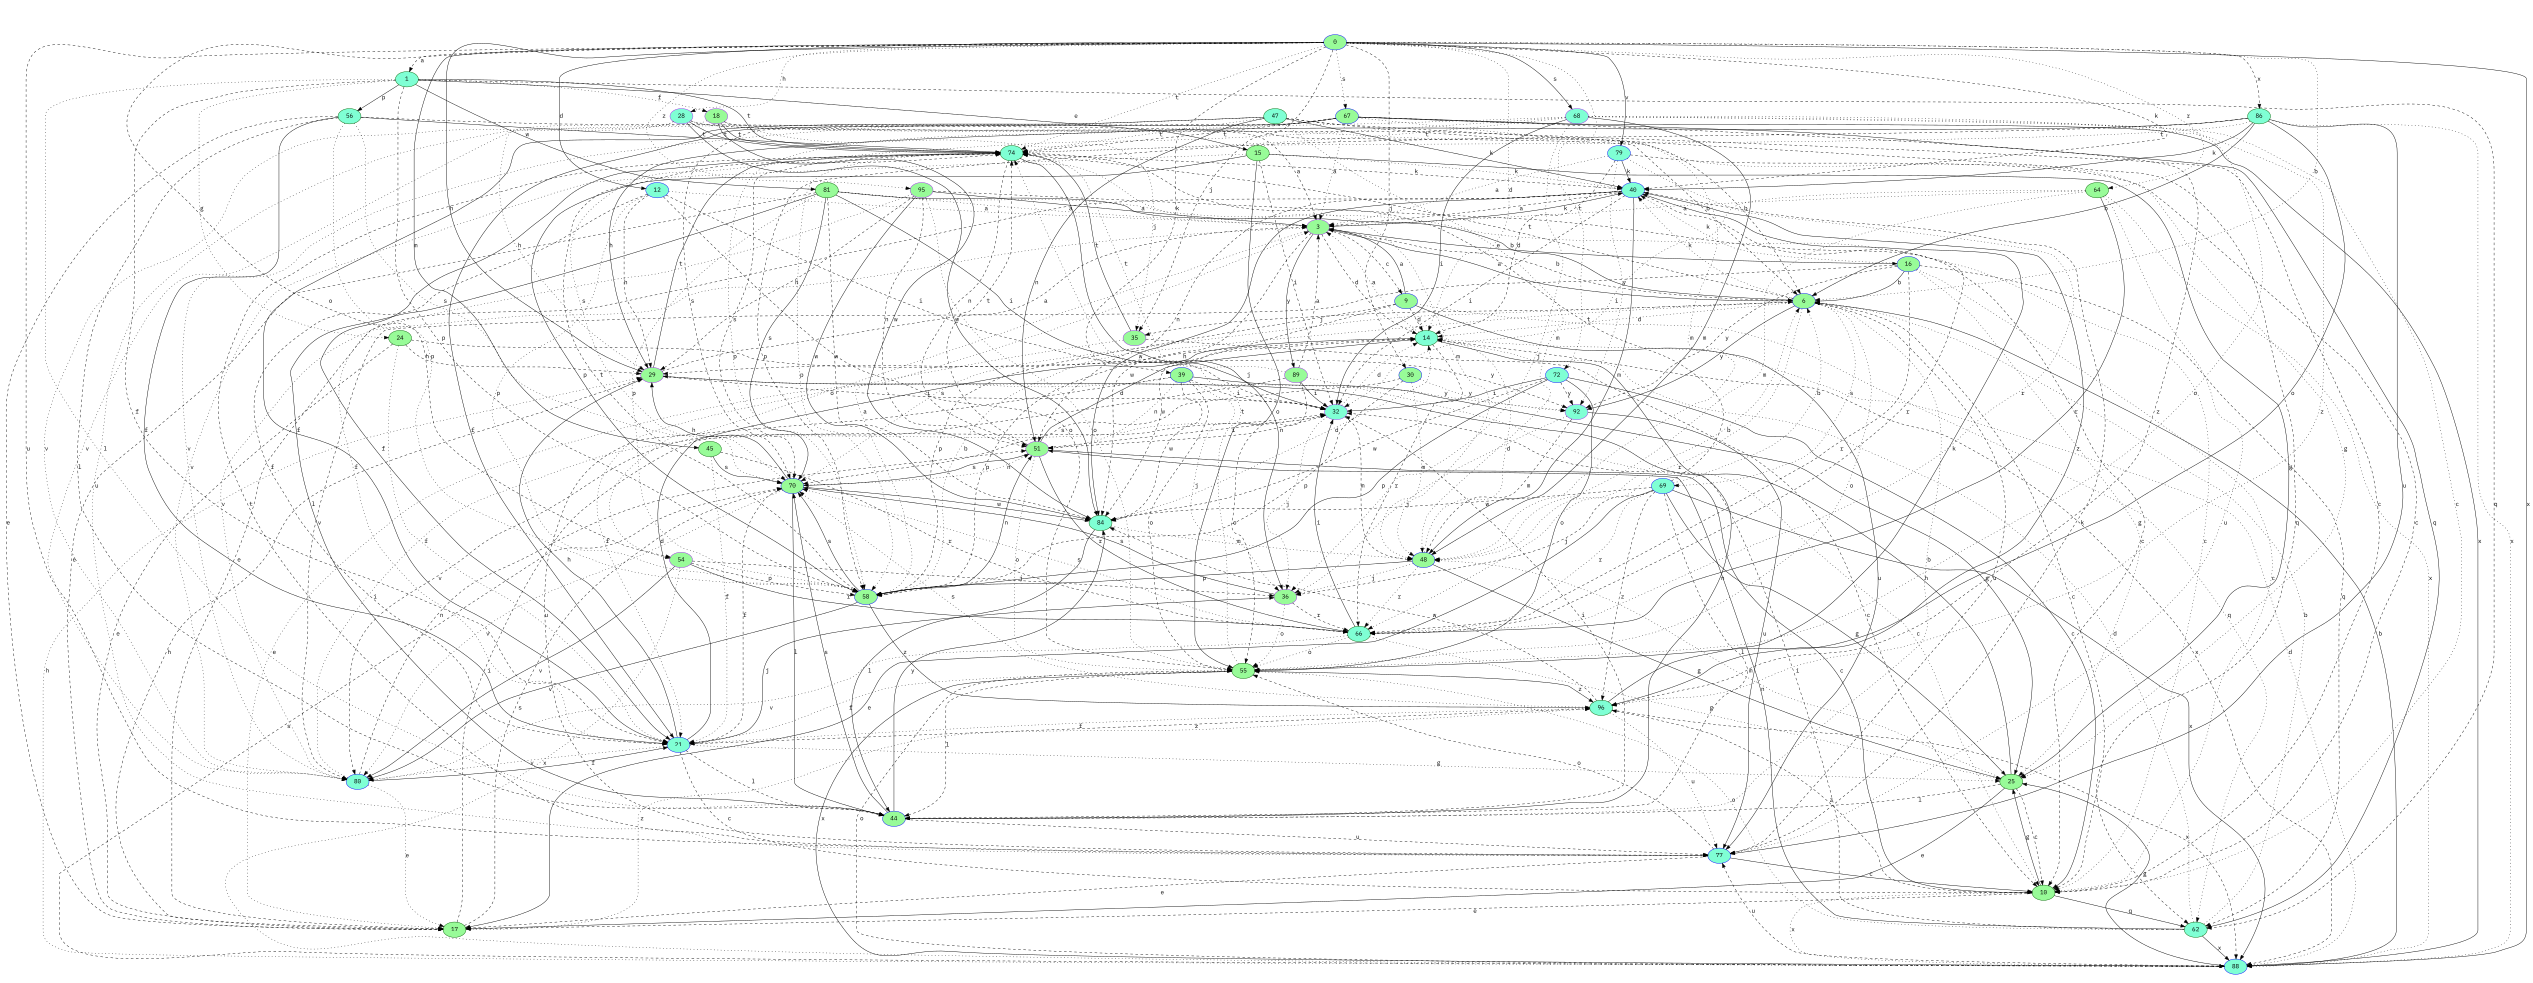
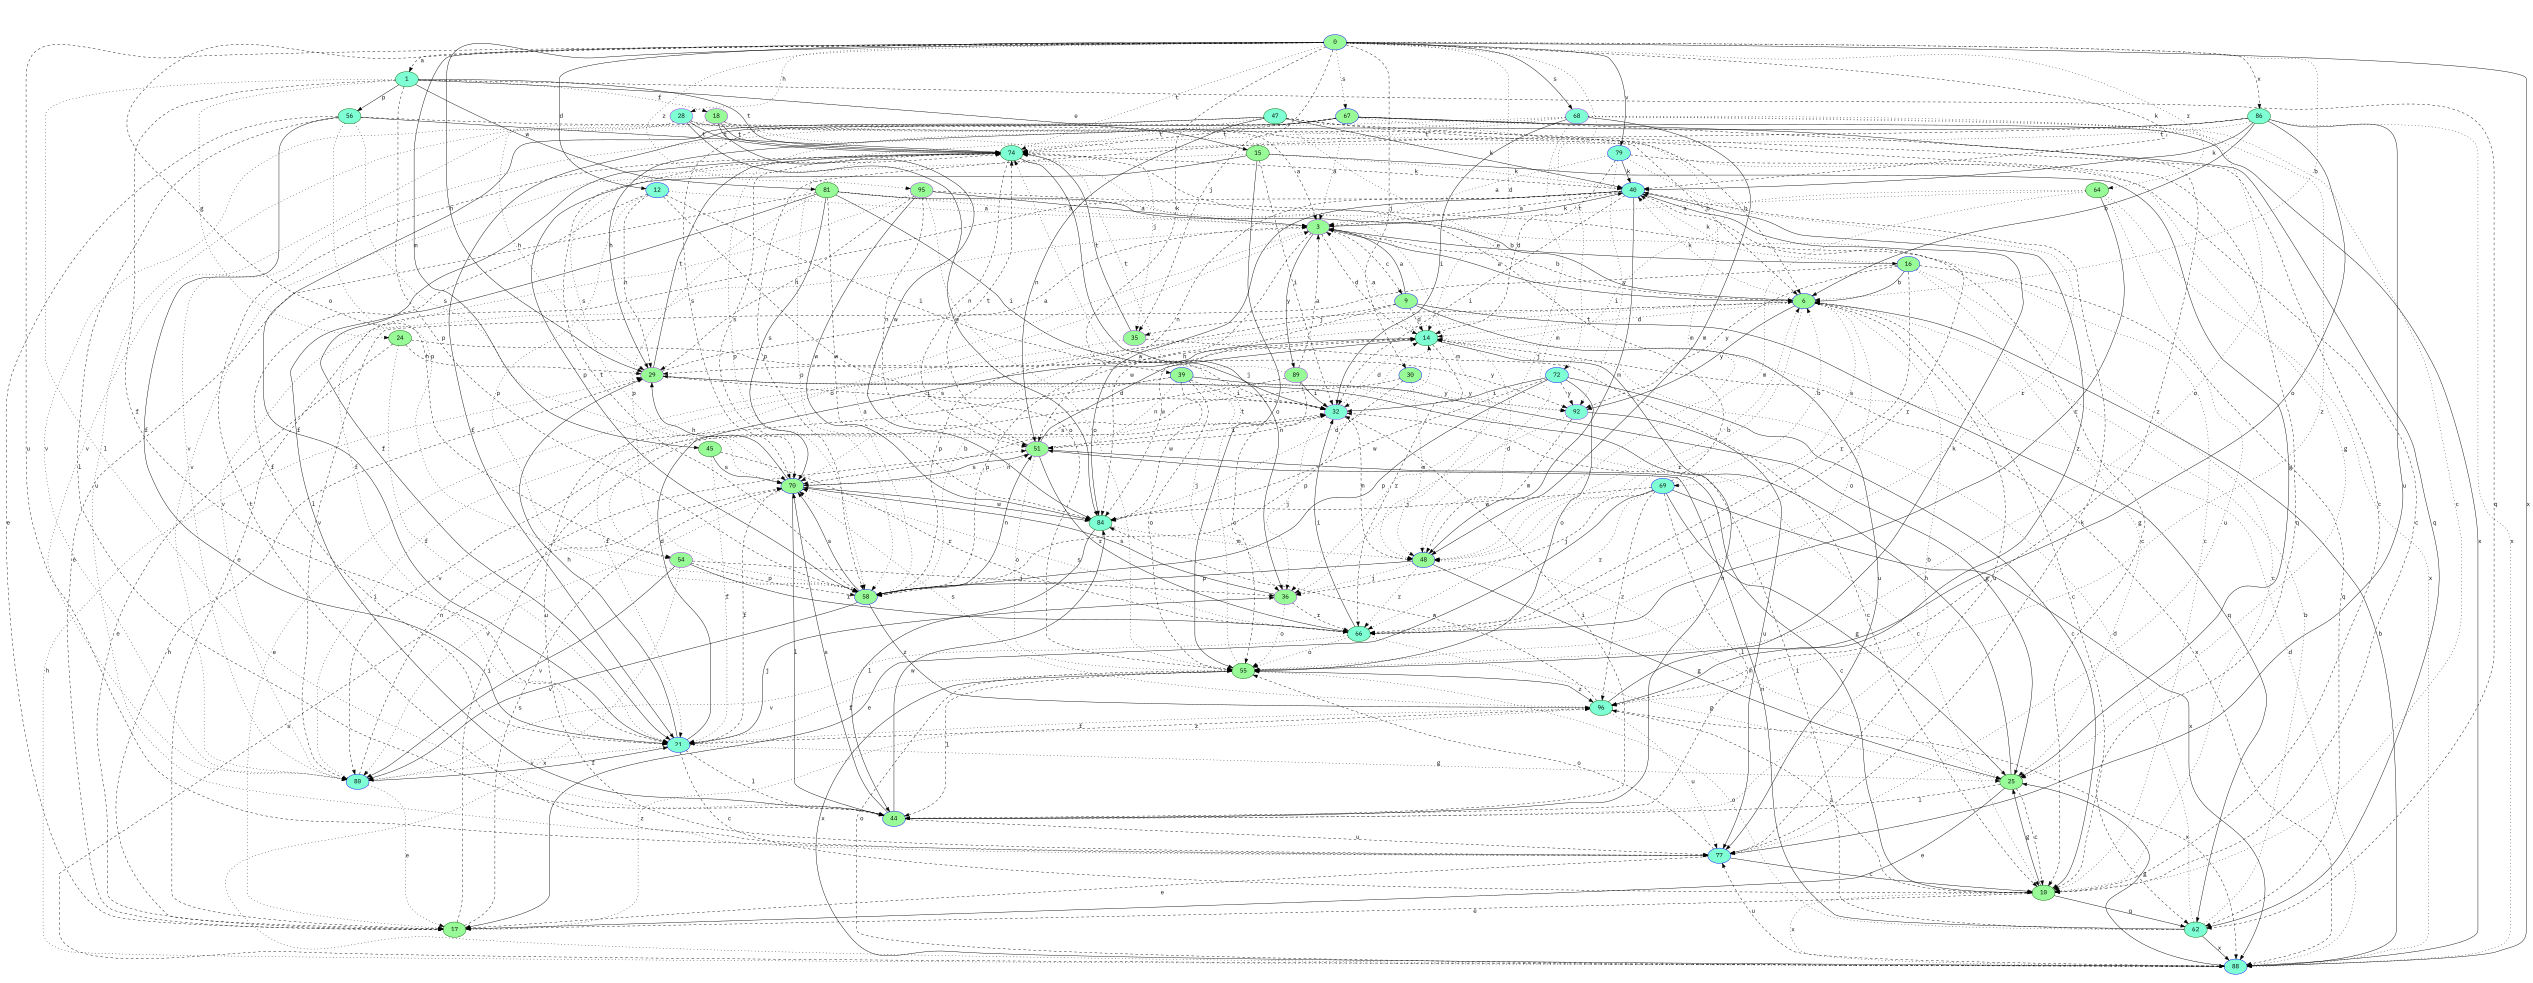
edge "6" -> "74": removed, label "t"
edge "9" -> "62": style dotted -> solid
edge "44" -> "84": label "y" -> "w"
